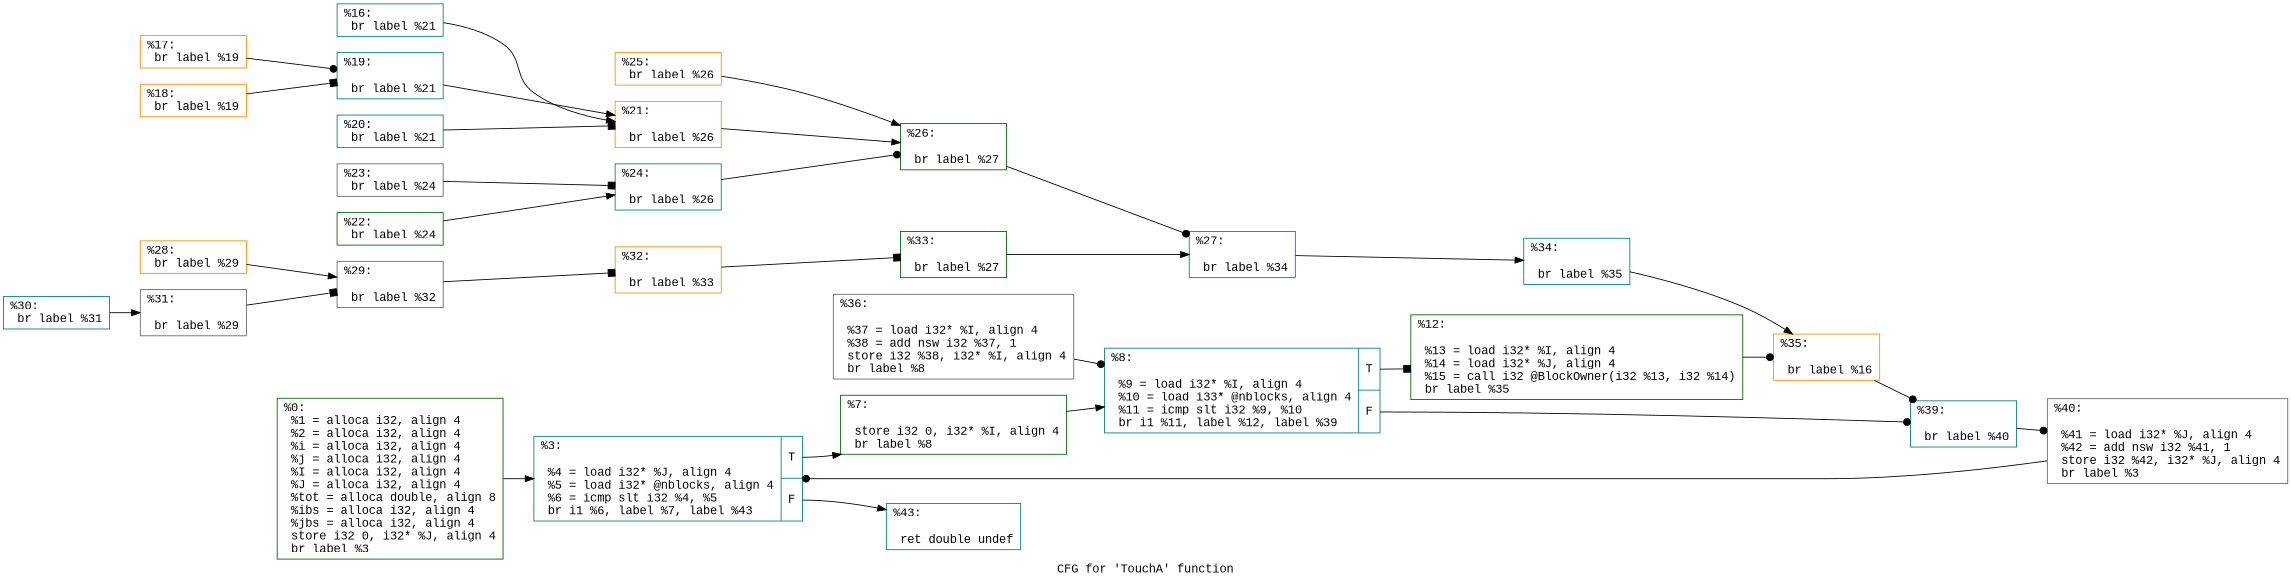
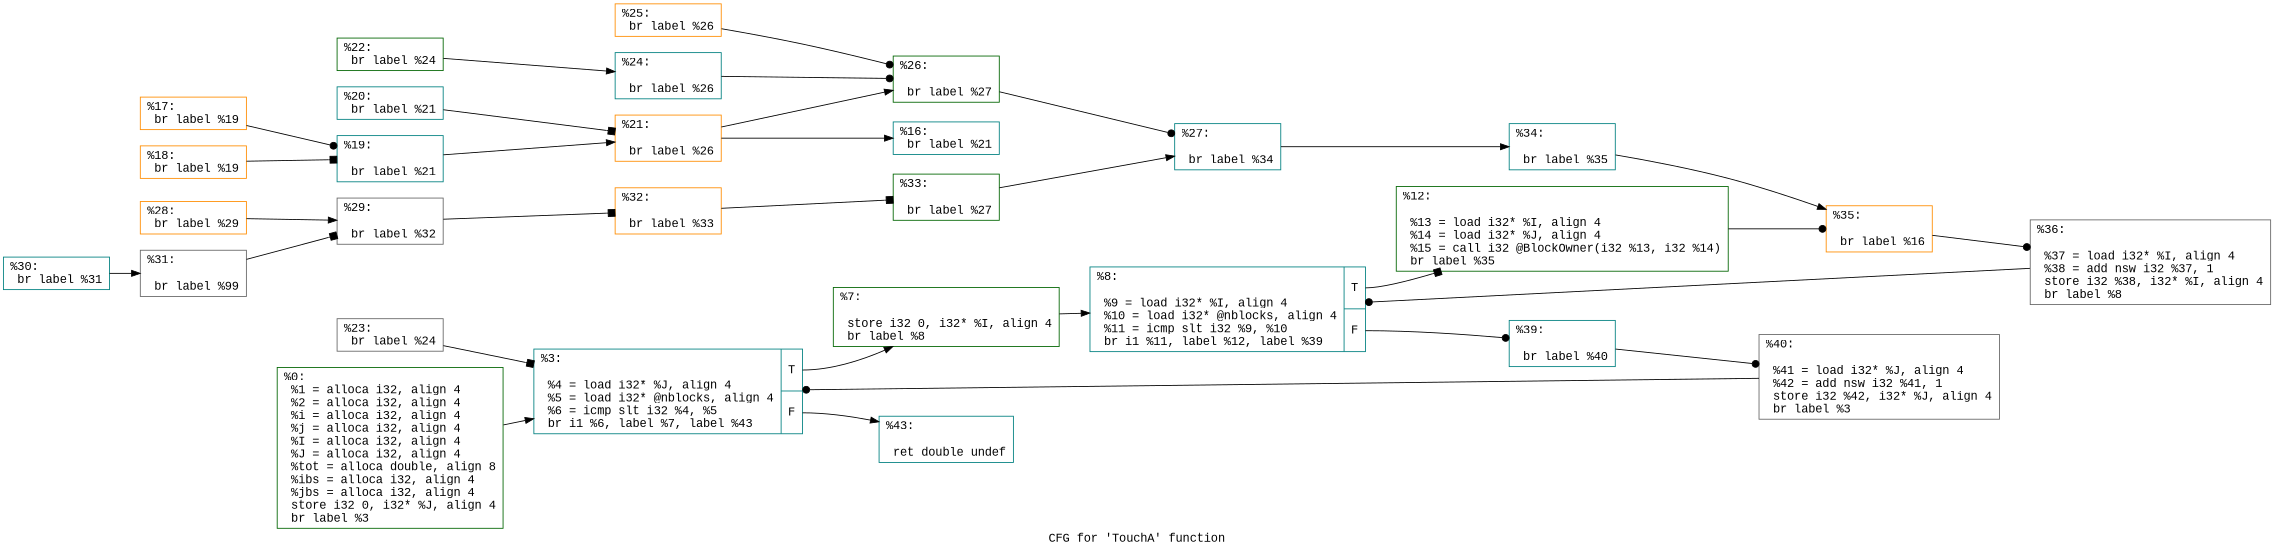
edge "%16:" -> "%21:": reversed
edge "%25:" -> "%26:": arrowhead normal -> dot
edge "%23:" -> "%24:": now "%23:" -> "%3:"
node "%31:": text "br label %29" -> "br label %99"
edge "%35:" -> "%39:": now "%35:" -> "%36:"
node "%8:": text "%10 = load i33* @nblocks, align 4" -> "%10 = load i32* @nblocks, align 4"
